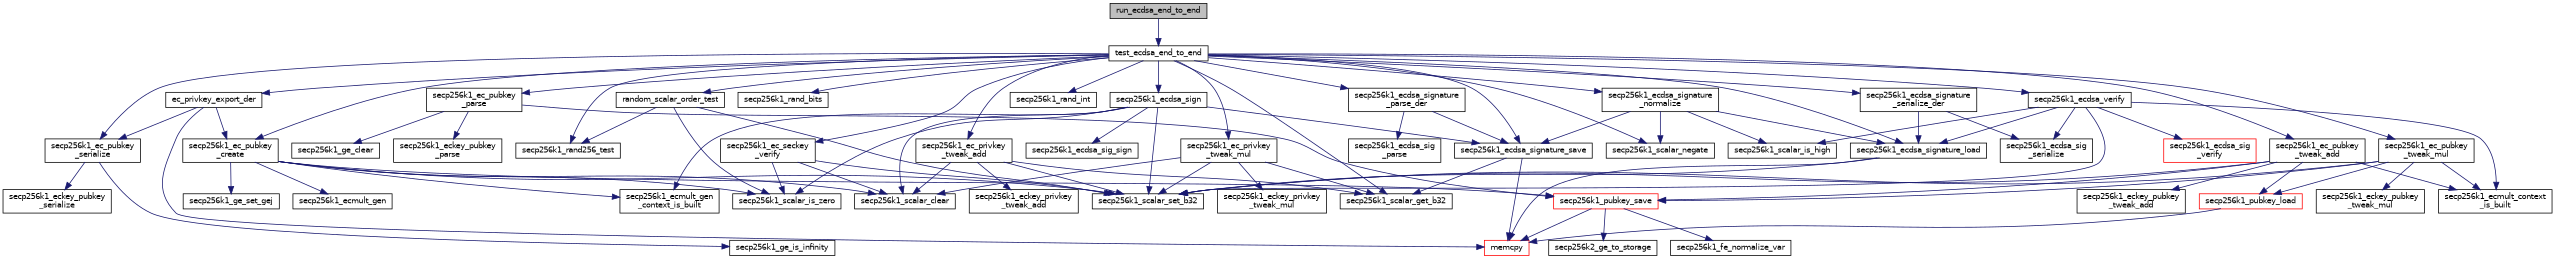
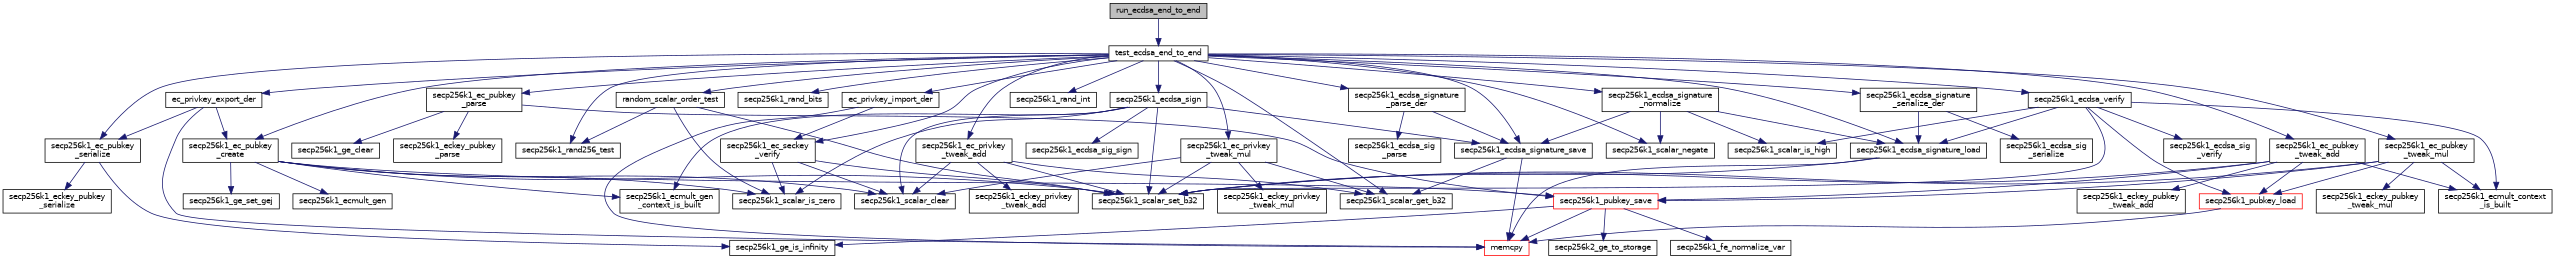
node "ec_privkey_import_der": added
edge "secp256k1_ecdsa_verify" -> "secp256k1_ecdsa_sig _serialize": now "secp256k1_ecdsa_verify" -> "secp256k1_pubkey_load"
node "secp256k1_ecdsa_sig _verify": color red -> black
edge "secp256k1_pubkey_save" -> "secp256k1_ge_is_infinity": added
